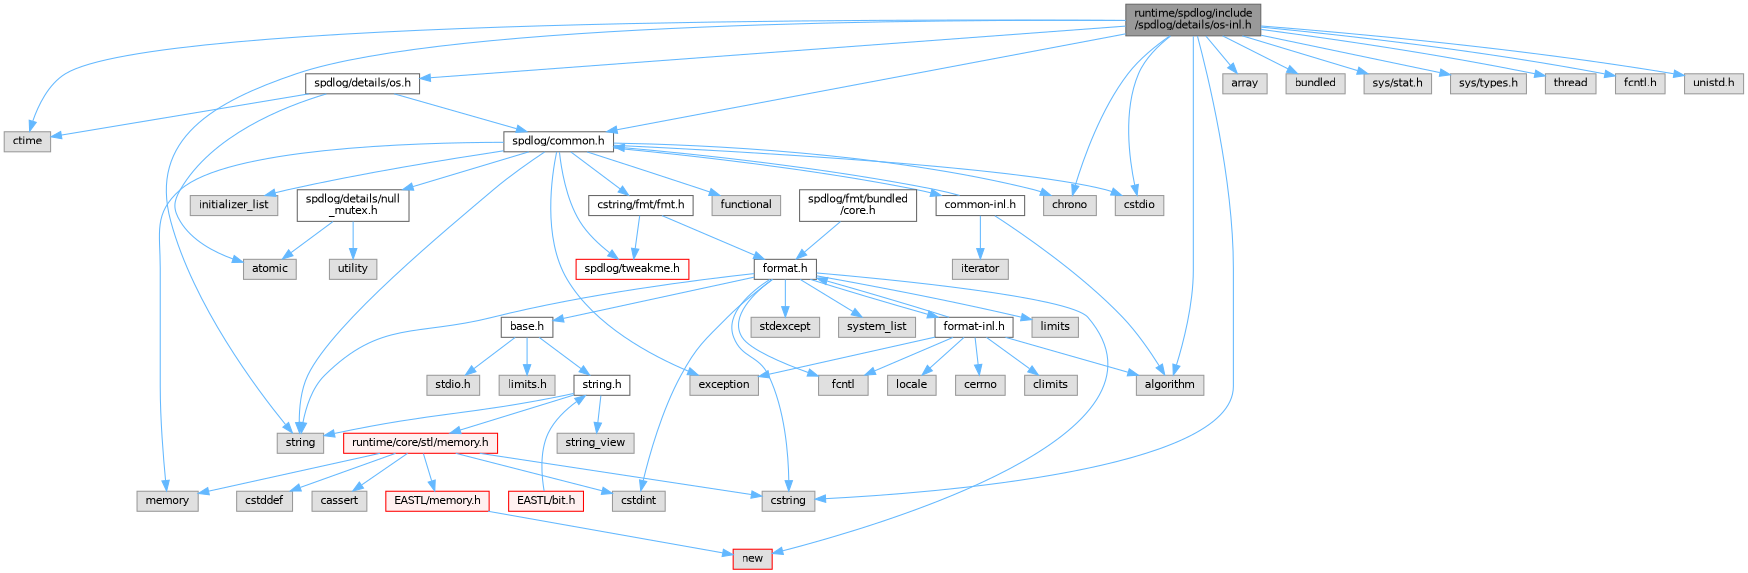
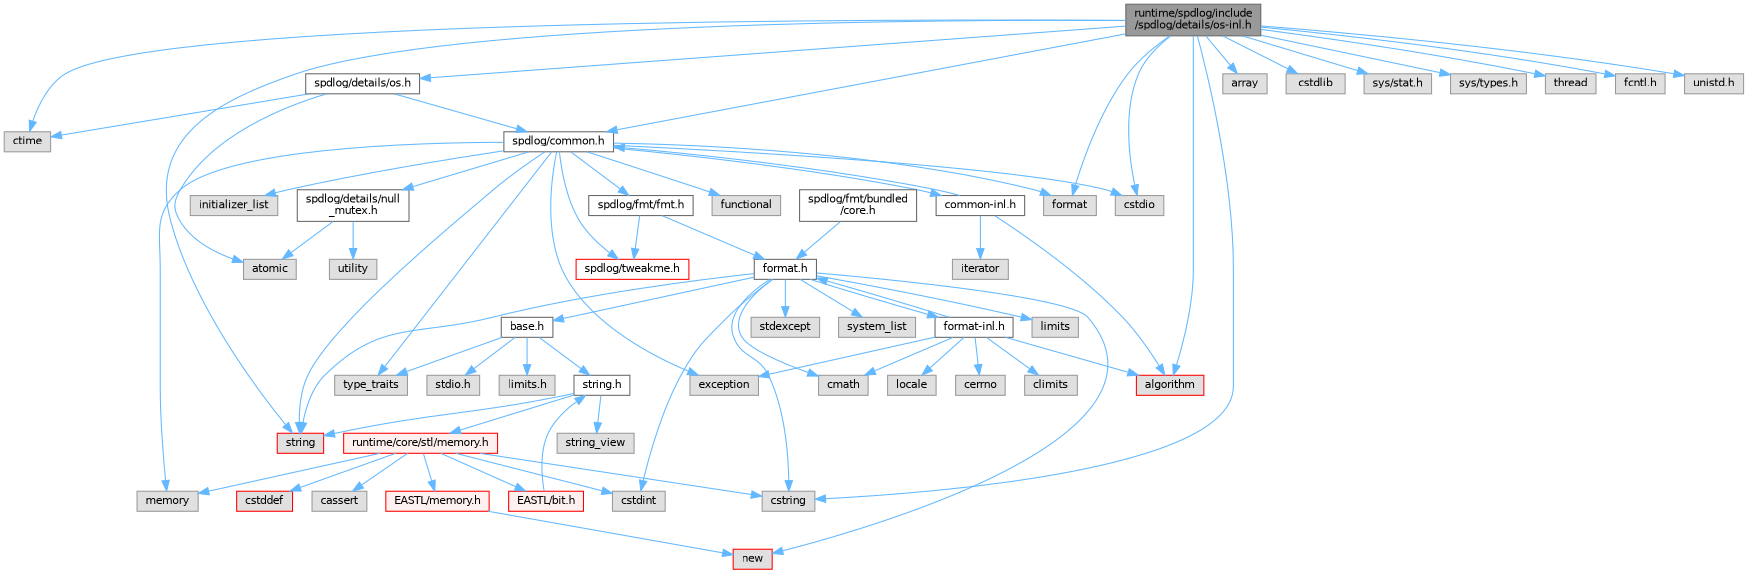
node "bundled": label "bundled" -> "cstdlib"
node "cstring/fmt/fmt.h": label "cstring/fmt/fmt.h" -> "spdlog/fmt/fmt.h"
node "chrono": label "chrono" -> "format"
node "type_traits": added
node "fcntl": label "fcntl" -> "cmath"
node "algorithm": color grey60 -> red
node "string": color grey60 -> red
edge "runtime/core/stl/memory.h" -> "EASTL/bit.h": added
node "cstddef": color grey60 -> red
